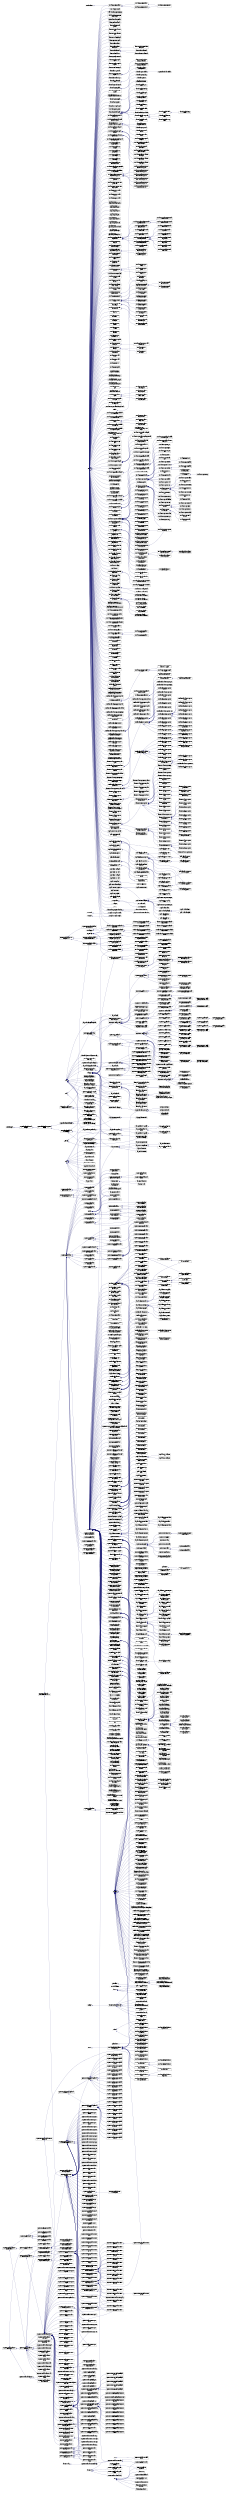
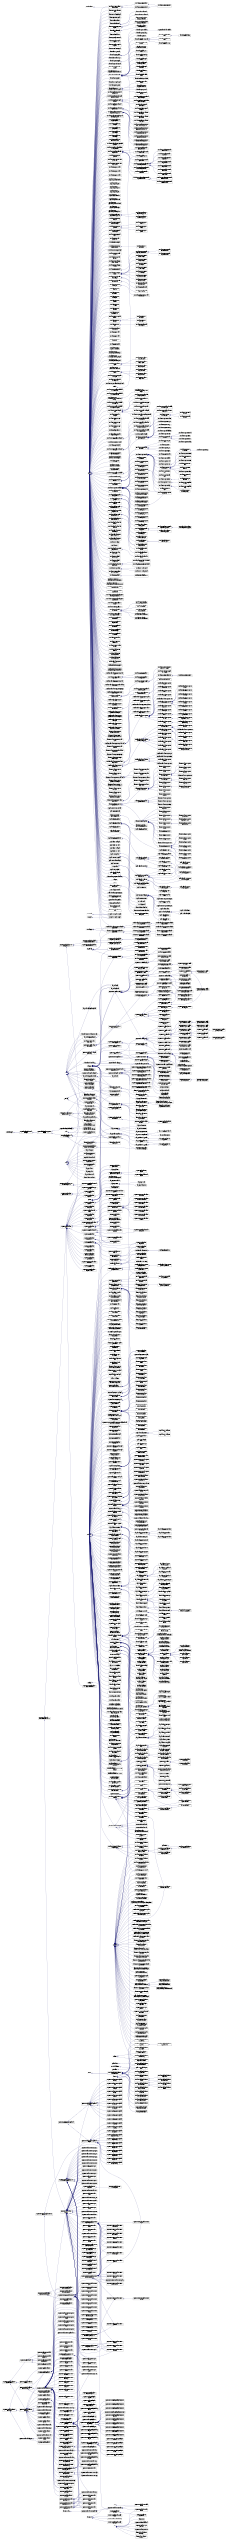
node "django.core.exceptions.Multiple ObjectsReturned": label "django.core.exceptions.Multiple ObjectsReturned" -> "django.core.distutils.Multiple ObjectsReturned"
node "django.contrib.postgres.aggregates.statistics. RegrSYY": removed
